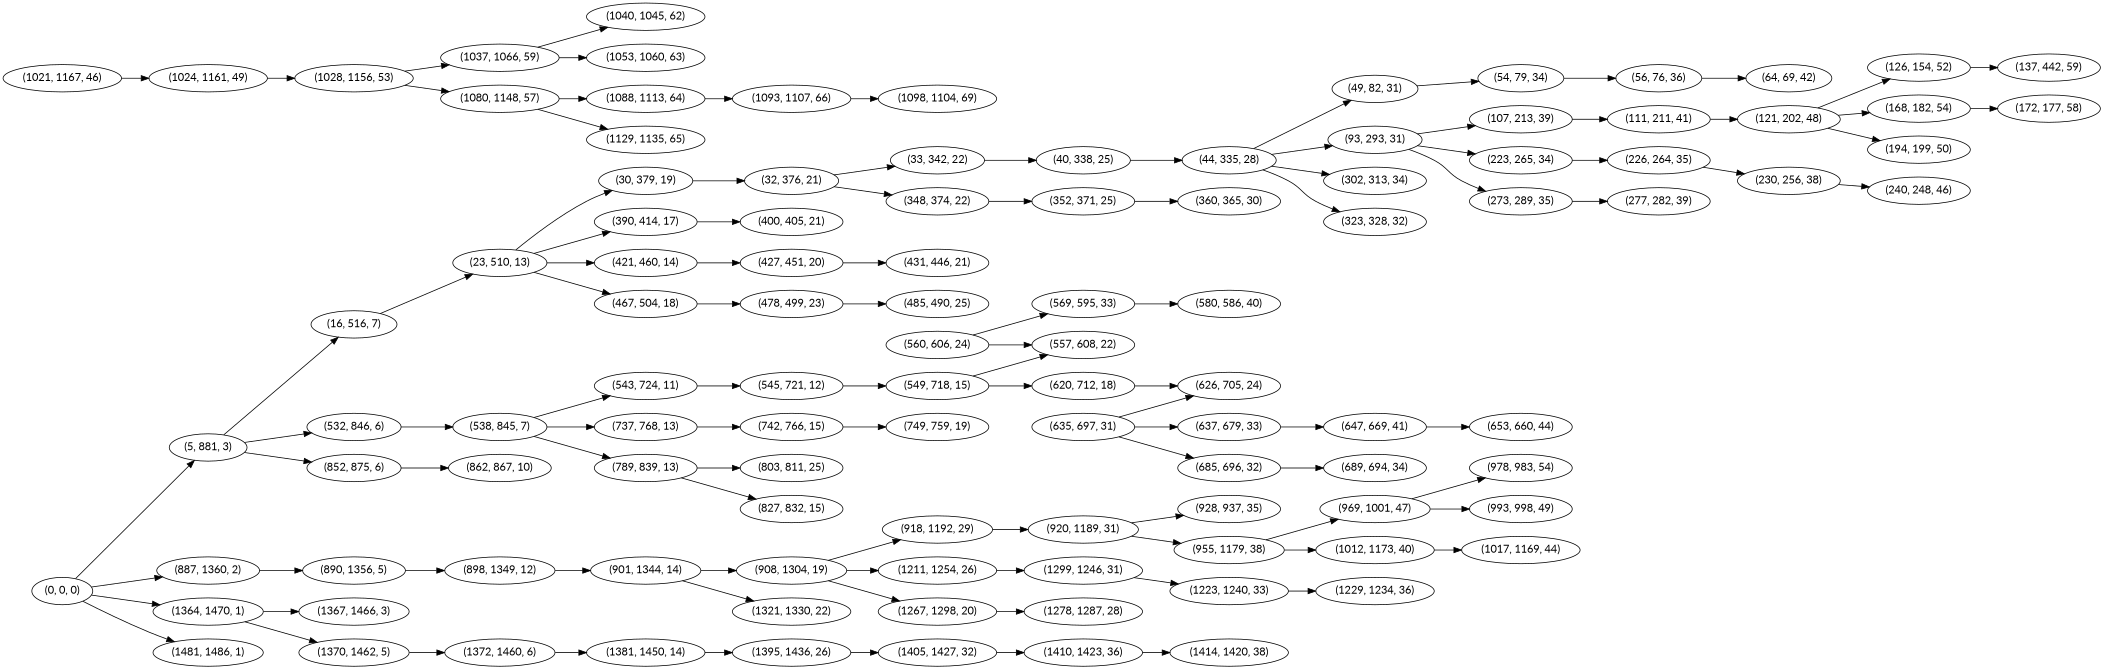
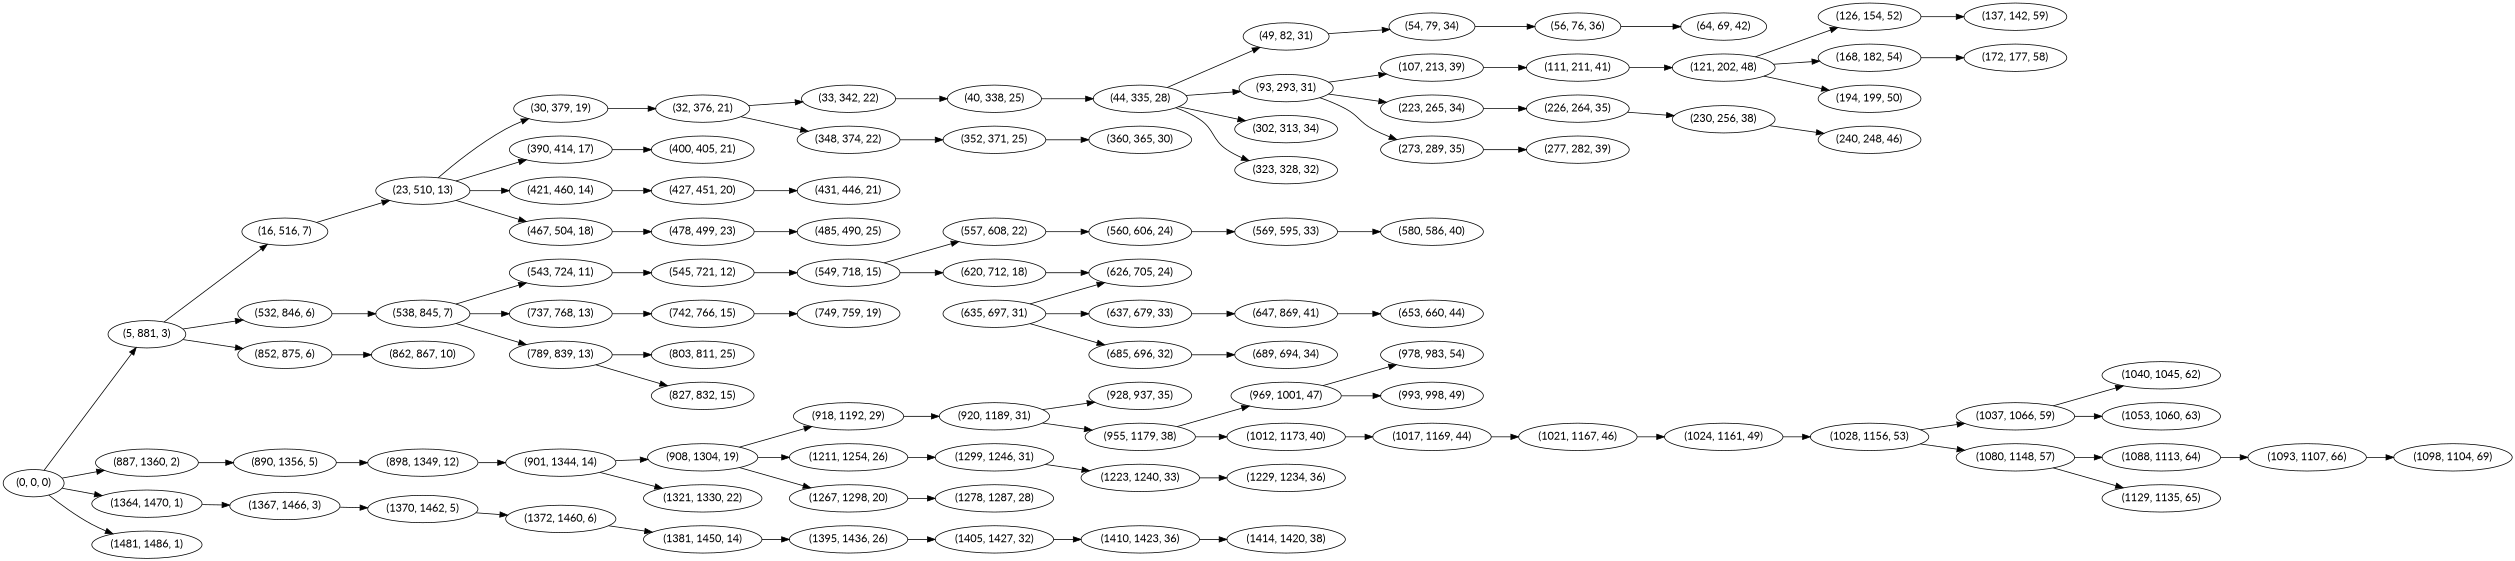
node "(137, 442, 59)": label "(137, 442, 59)" -> "(137, 142, 59)"
edge "(560, 606, 24)" -> "(557, 608, 22)": reversed
node "(647, 669, 41)": label "(647, 669, 41)" -> "(647, 869, 41)"
edge "(1017, 1169, 44)" -> "(1021, 1167, 46)": added
edge "(1364, 1470, 1)" -> "(1370, 1462, 5)": now "(1367, 1466, 3)" -> "(1370, 1462, 5)"
